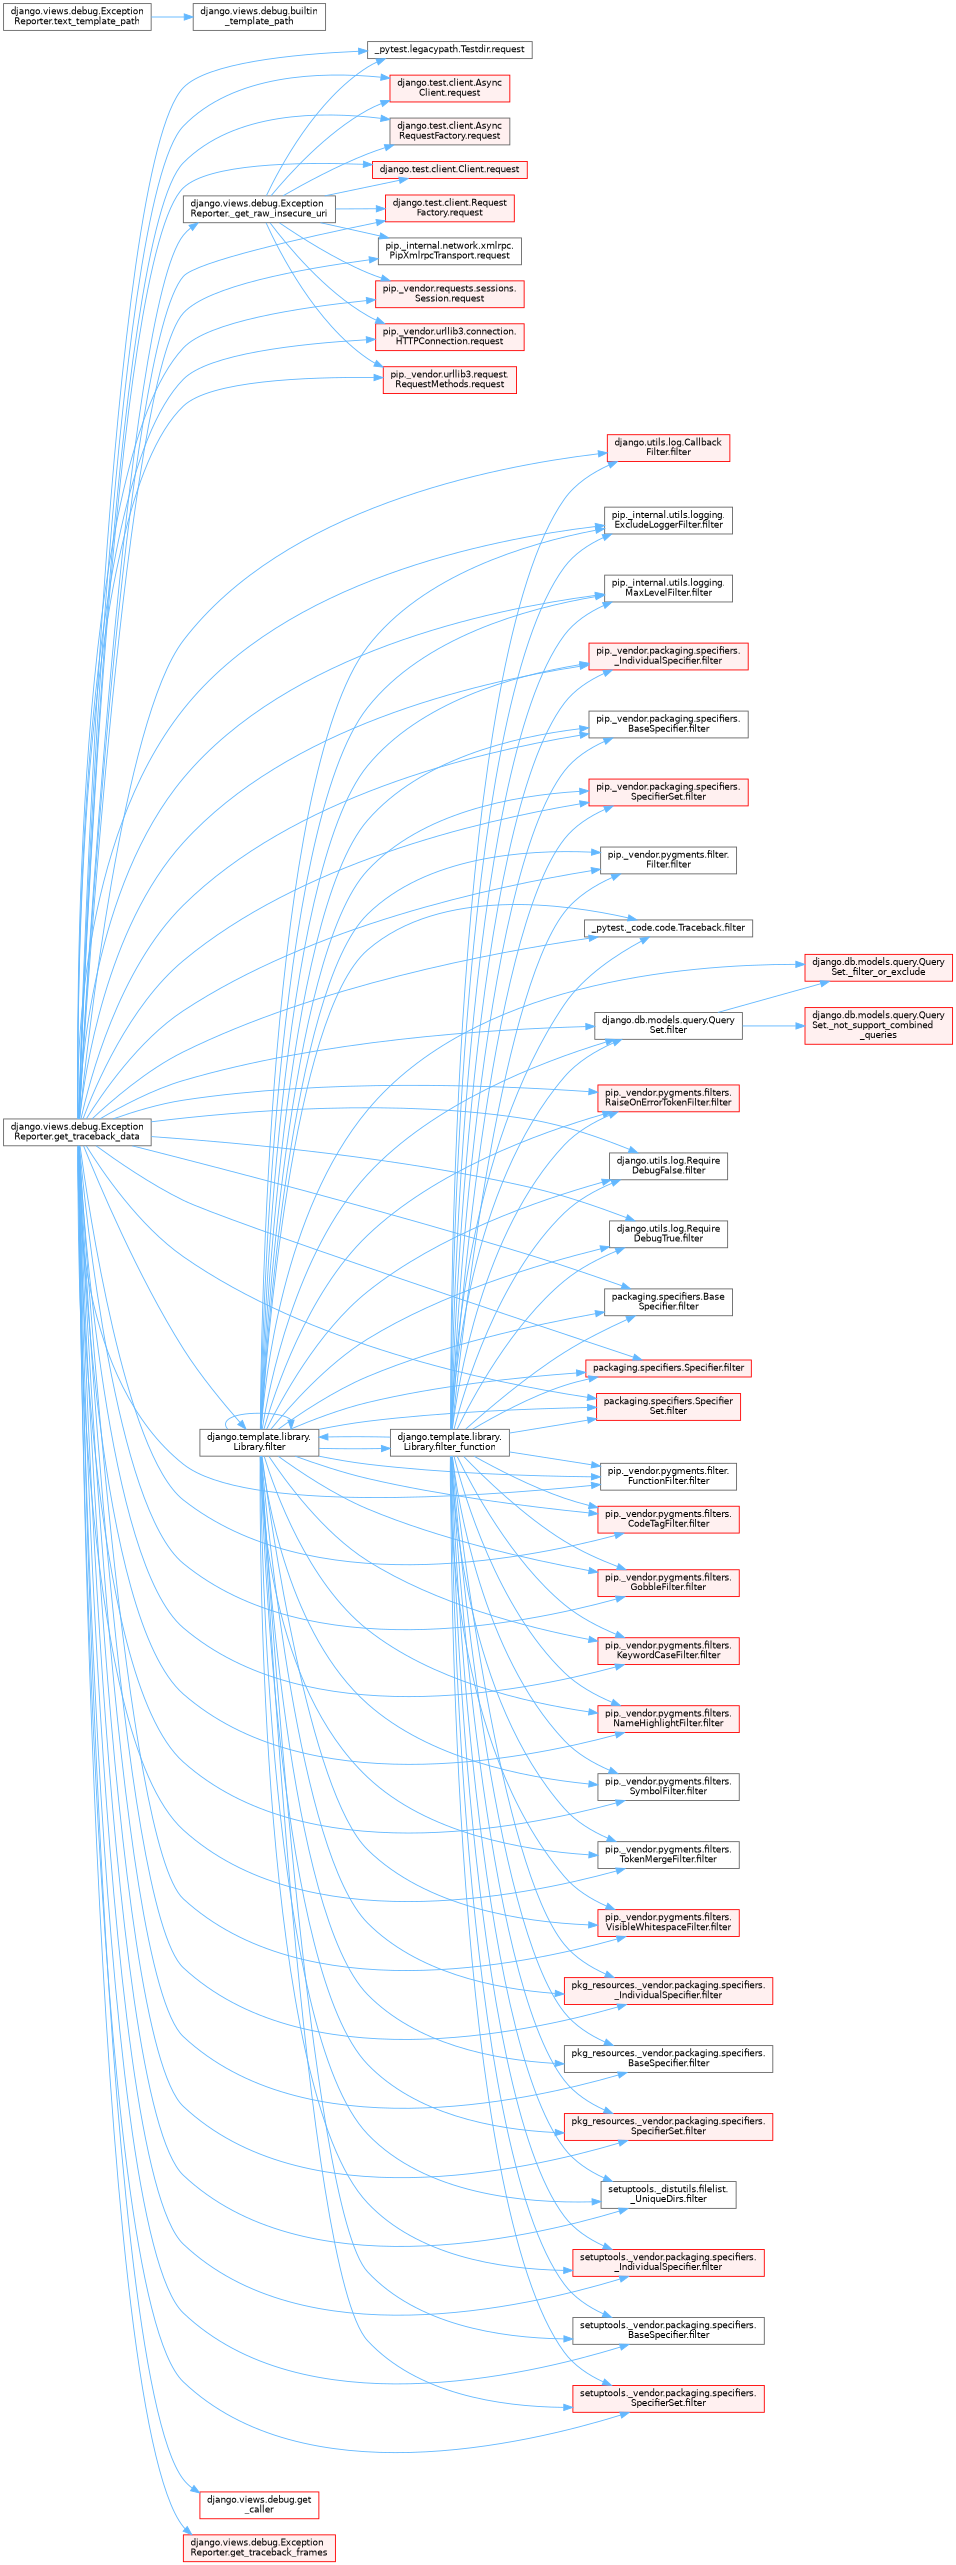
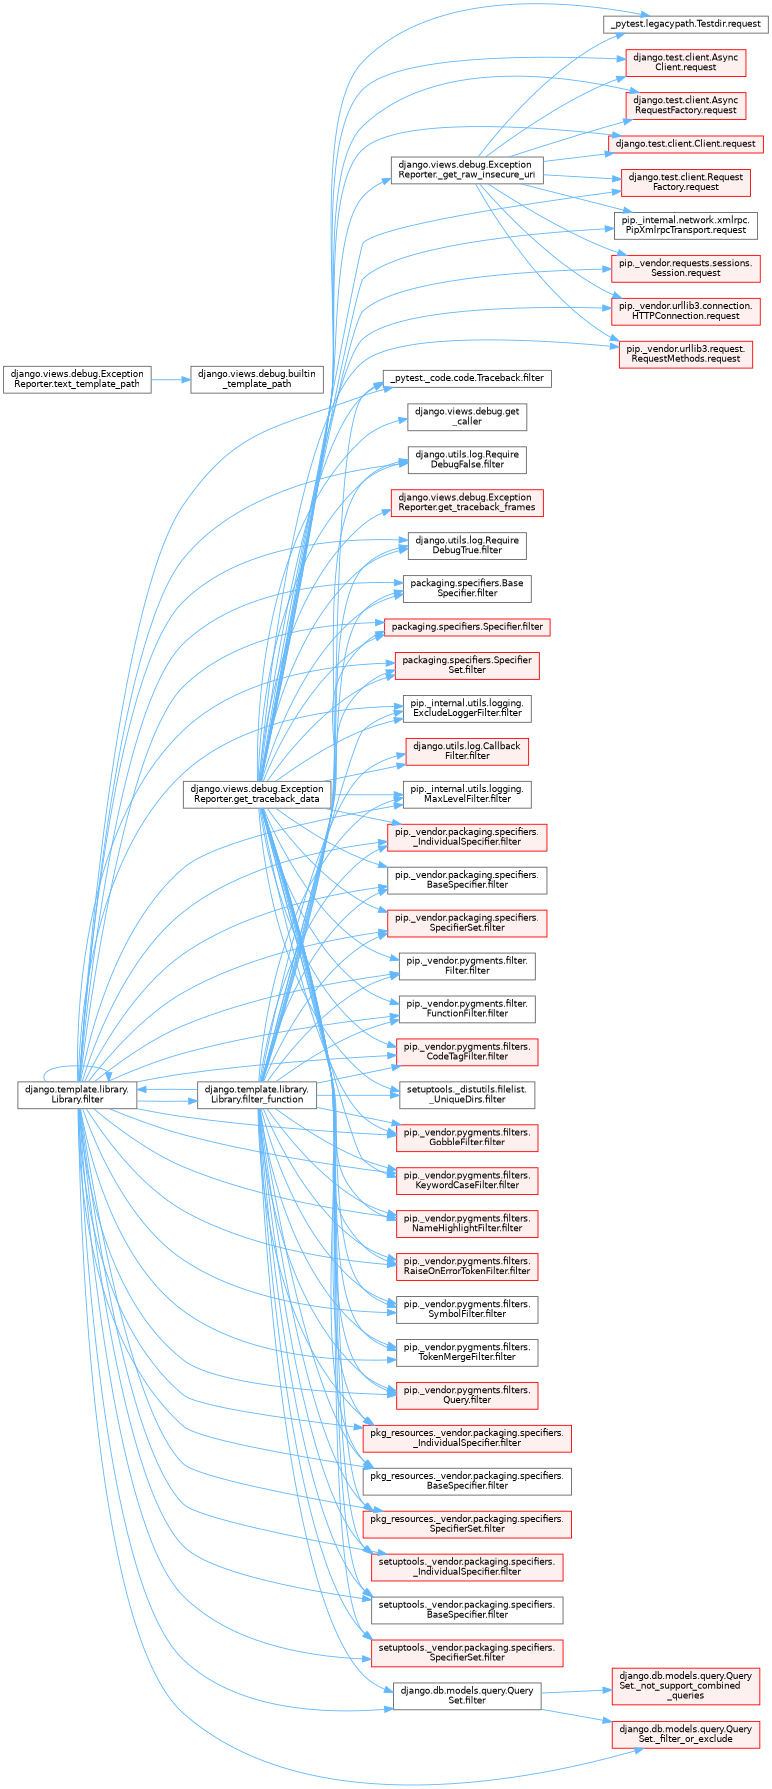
node "django.test.client.Async RequestFactory.request": color grey40 -> red
edge "django.views.debug.Exception Reporter.get_traceback_data" -> "django.db.models.query.Query Set.filter": removed
edge "django.views.debug.Exception Reporter.get_traceback_data" -> "django.template.library. Library.filter": removed
node "pip._vendor.pygments.filters. VisibleWhitespaceFilter.filter": label "pip._vendor.pygments.filters. VisibleWhitespaceFilter.filter" -> "pip._vendor.pygments.filters. Query.filter"
edge "django.template.library. Library.filter" -> "setuptools._distutils.filelist. _UniqueDirs.filter": removed
node "django.views.debug.get _caller": color red -> grey40
